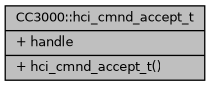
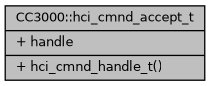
node "CC3000::hci_cmnd_accept_t": text "+ hci_cmnd_accept_t()" -> "+ hci_cmnd_handle_t()"
